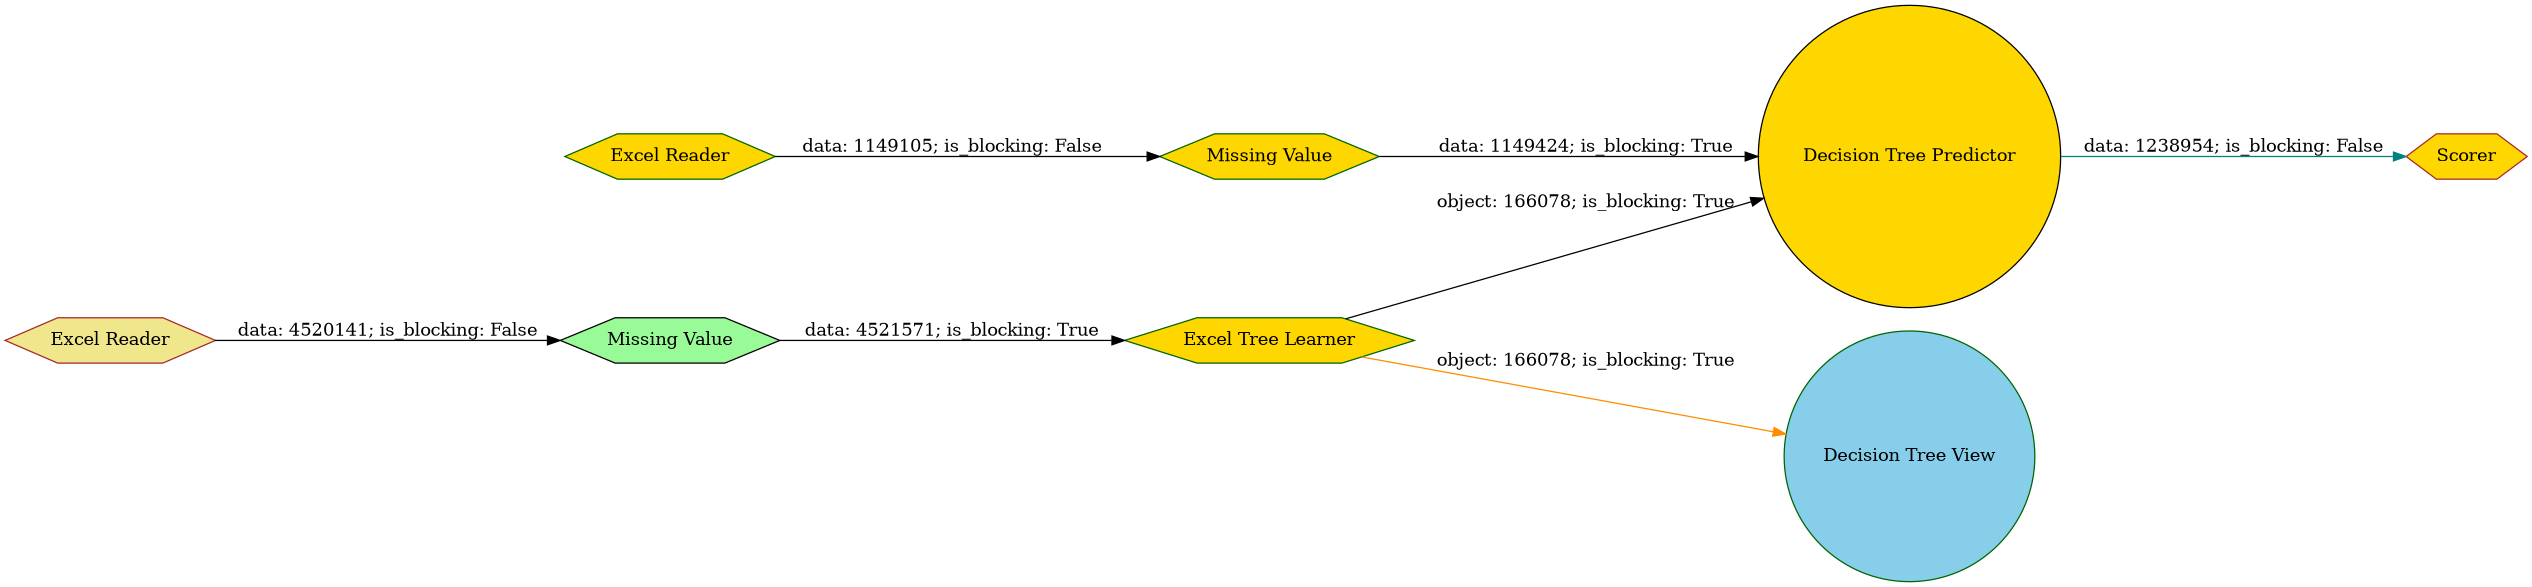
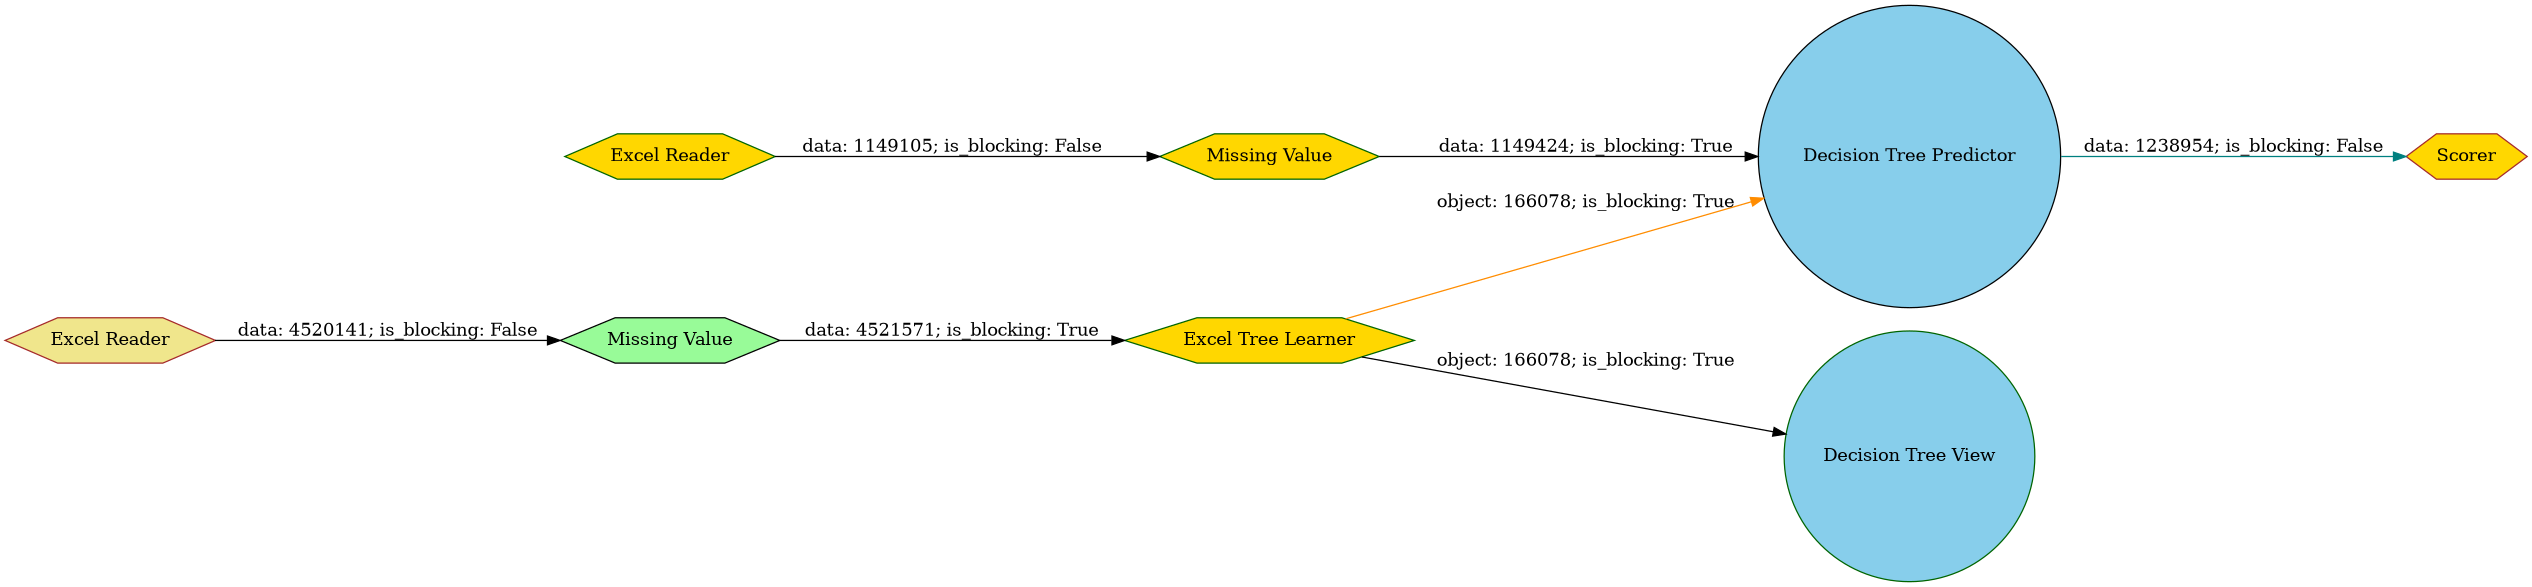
node "Decision Tree Predictor": fillcolor gold -> skyblue
edge "Excel Tree Learner" -> "Decision Tree Predictor": color black -> darkorange
edge "Excel Tree Learner" -> "Decision Tree View": color darkorange -> black
